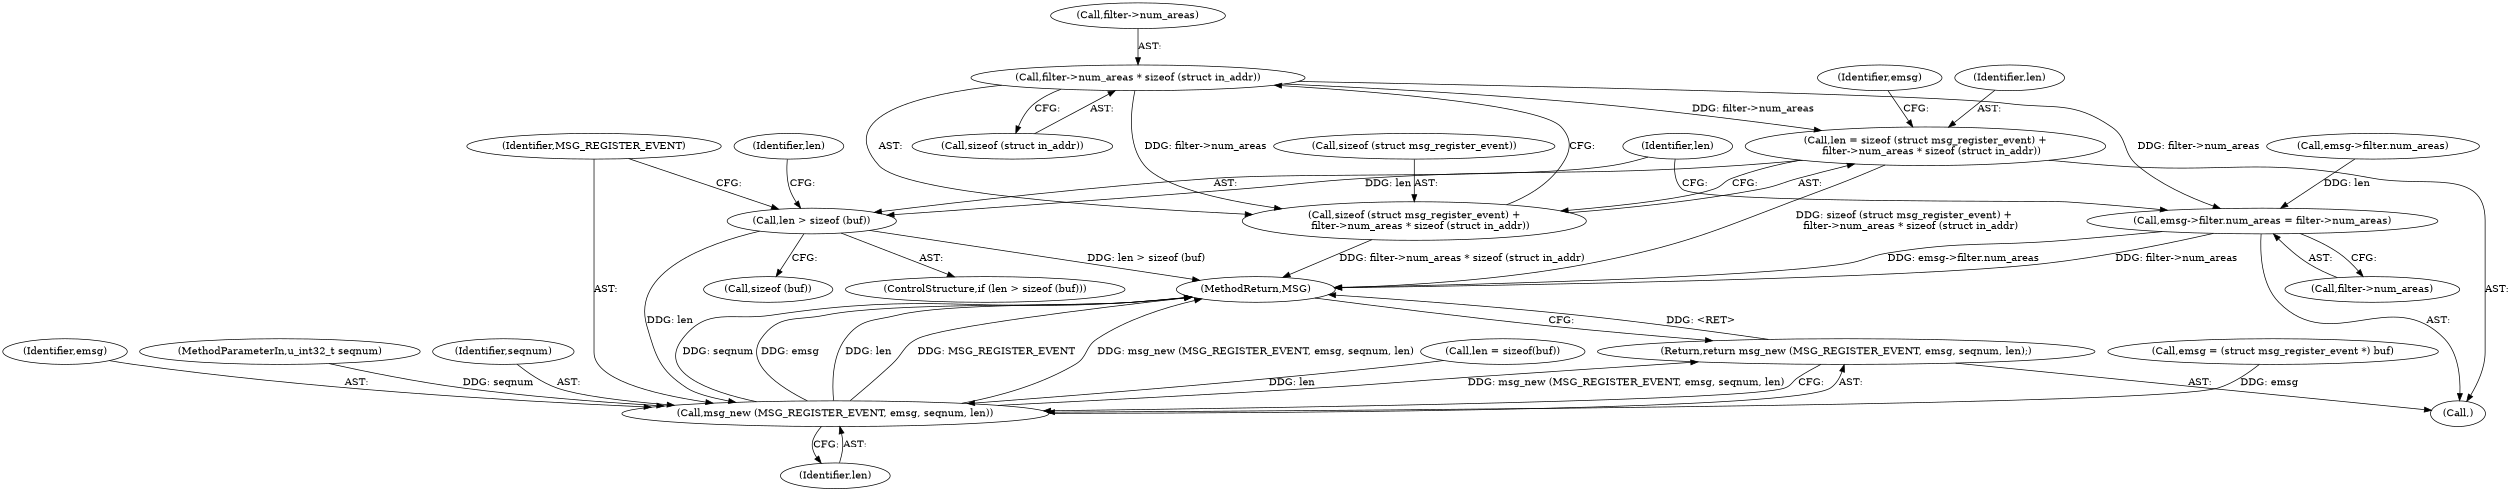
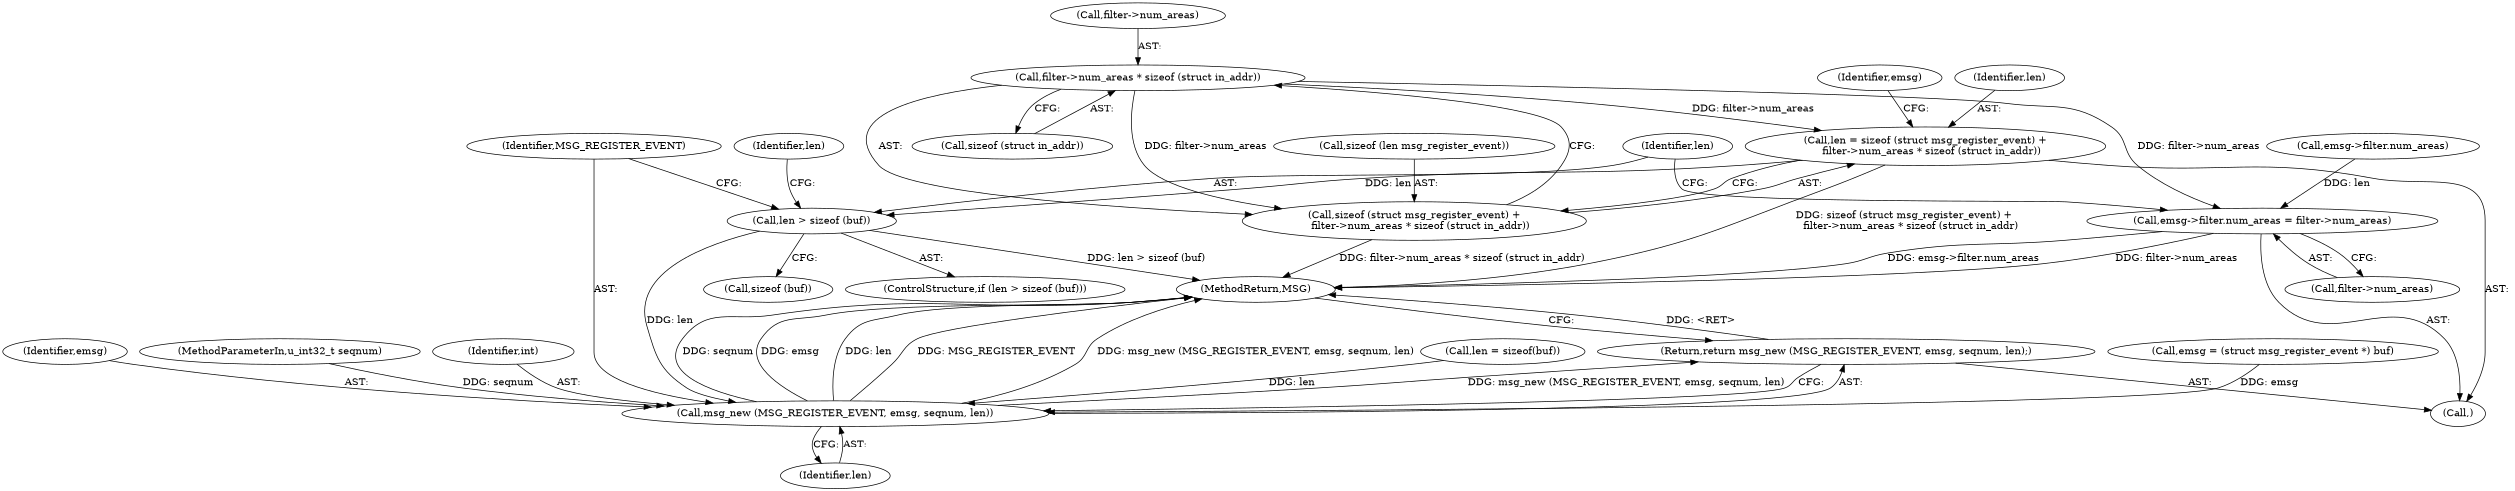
node "(Call,sizeof (struct msg_register_event))": label "(Call,sizeof (struct msg_register_event))" -> "(Call,sizeof (len msg_register_event))"
node "(Identifier,seqnum)": label "(Identifier,seqnum)" -> "(Identifier,int)"
